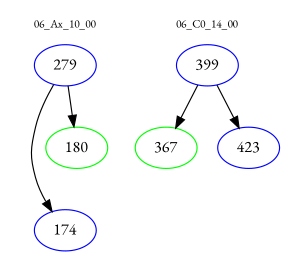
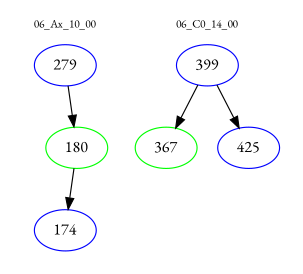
edge "279" -> "174": now "180" -> "174"
node "423": label "423" -> "425"
